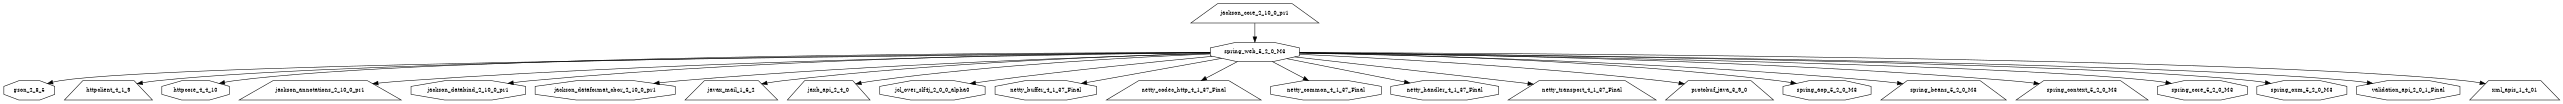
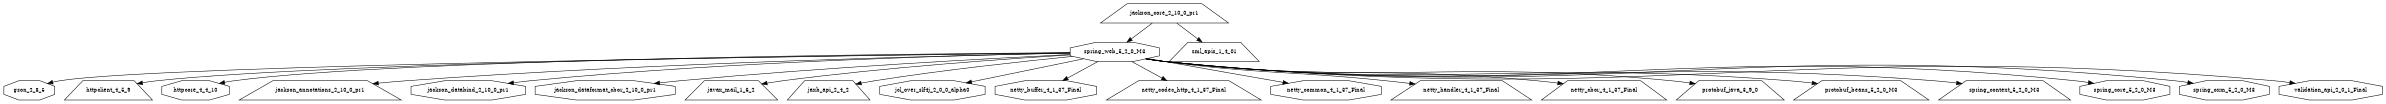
edge "spring_web_5_2_0_M3" -> "xml_apis_1_4_01": now "jackson_core_2_10_0_pr1" -> "xml_apis_1_4_01"
node "httpclient_4_1_9": label "httpclient_4_1_9" -> "httpclient_4_5_9"
node "jaxb_api_2_4_0": label "jaxb_api_2_4_0" -> "jaxb_api_2_4_2"
node "netty_handler_4_1_37_Final": shape octagon -> trapezium
node "netty_transport_4_1_37_Final": label "netty_transport_4_1_37_Final" -> "netty_cbor_4_1_37_Final"
node "spring_aop_5_2_0_M3": removed
node "spring_beans_5_2_0_M3": label "spring_beans_5_2_0_M3" -> "protobuf_beans_5_2_0_M3"
